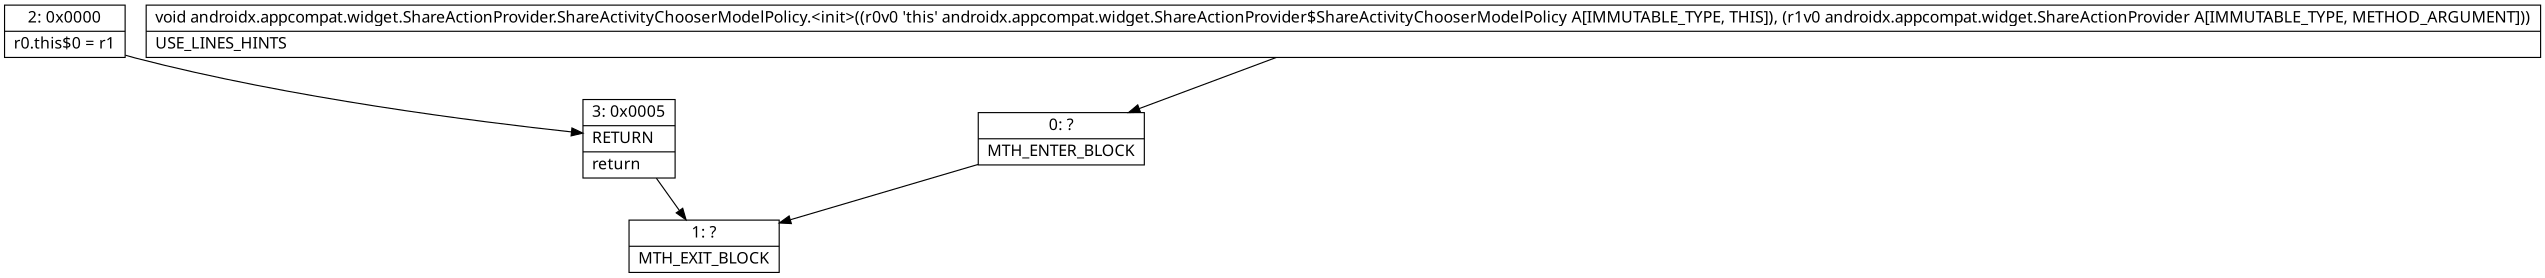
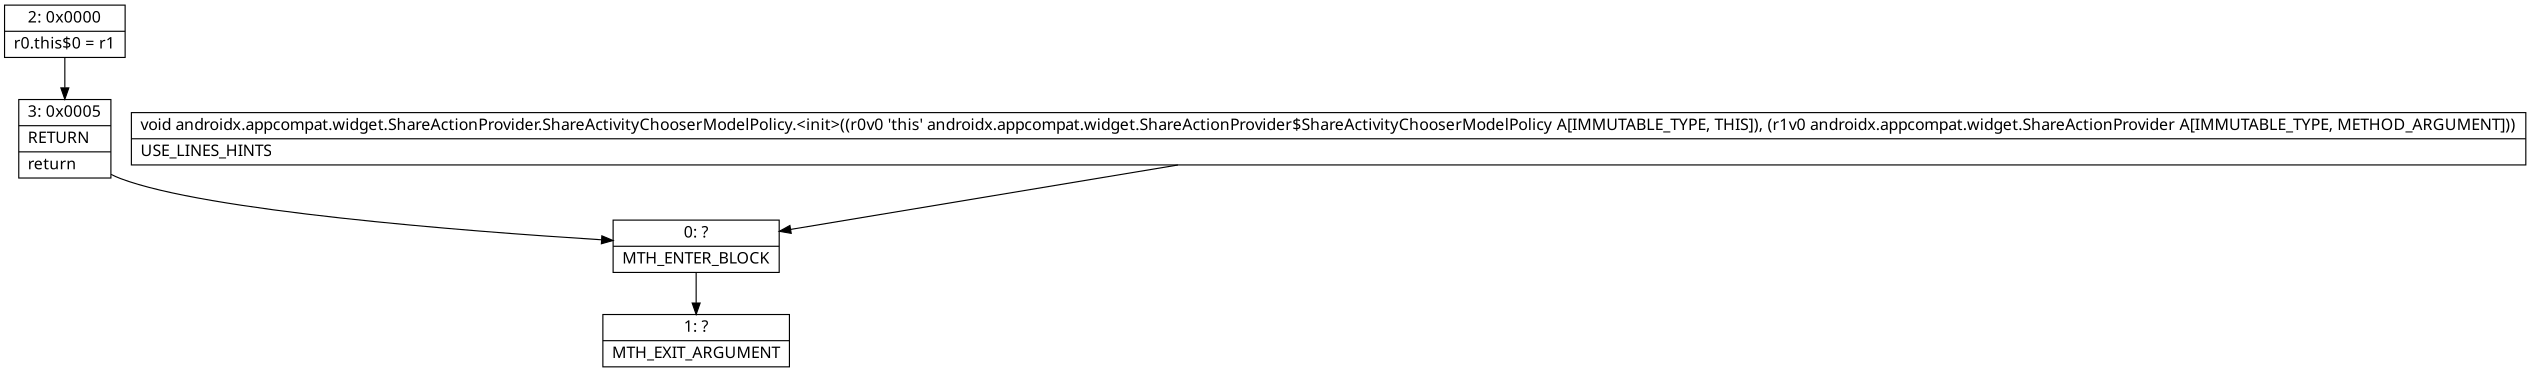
edge "3: 0x0005" -> "1: ?": now "3: 0x0005" -> "0: ?"
node "1: ?": text "MTH_EXIT_BLOCK" -> "MTH_EXIT_ARGUMENT"
